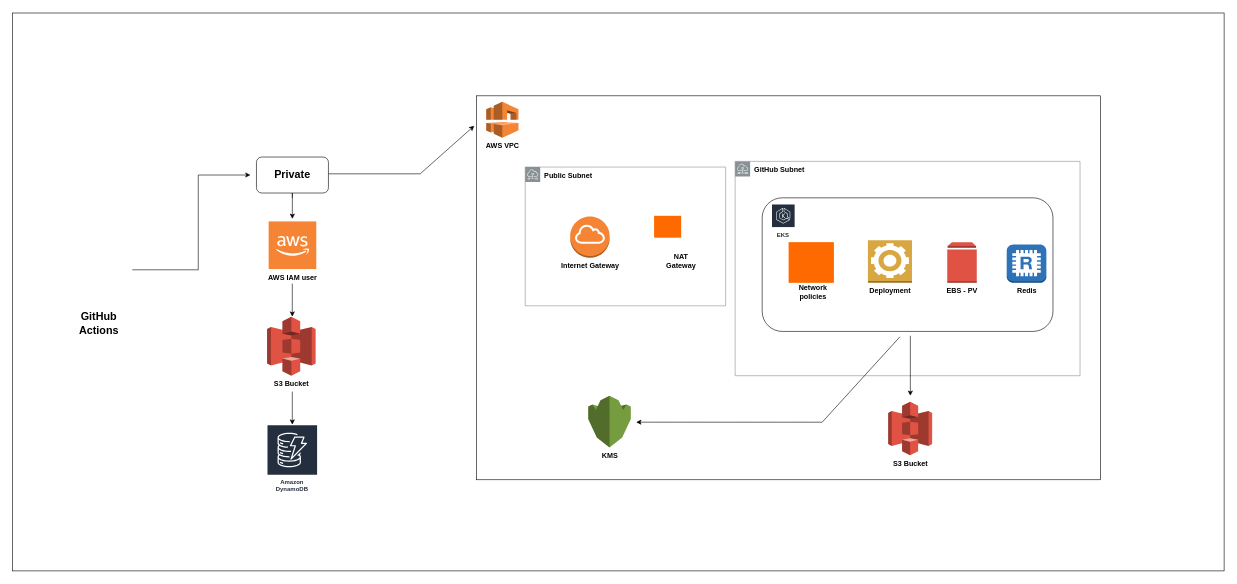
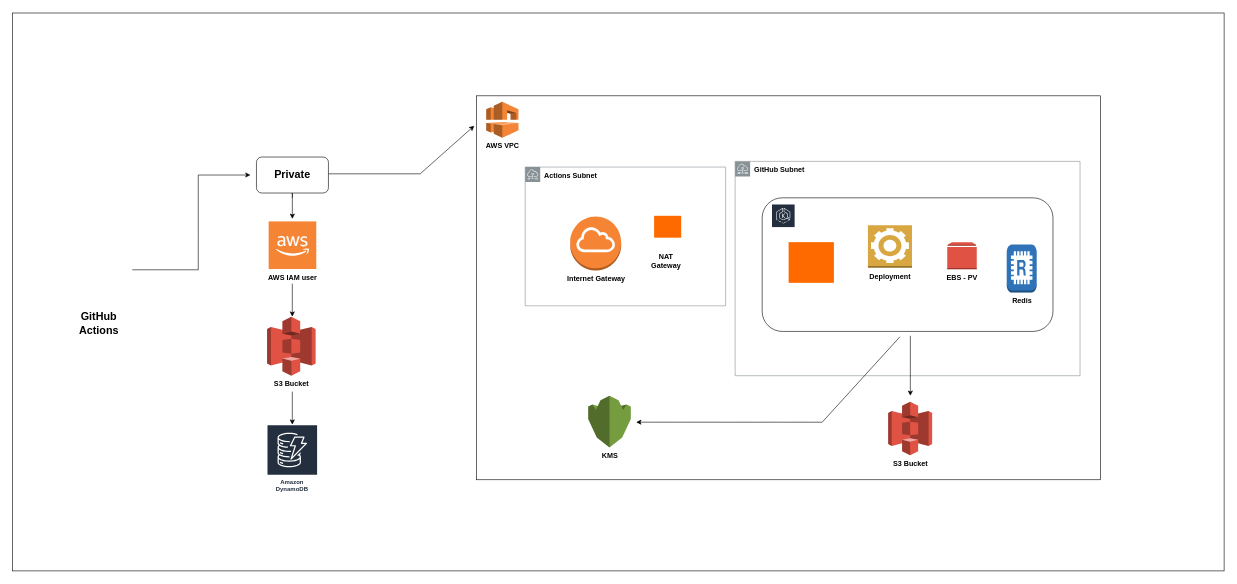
node "Public Subnet": label "Public Subnet" -> "Actions Subnet"
node "EKS": size 24x36 -> 24x24
node "Internet Gateway": size 40x41 -> 51x54
node "NAT Gateway": moved (681, 261) -> (666, 261)
node "Deployment": moved (890, 261) -> (890, 246)
node "EBS - PV": size 30x41 -> 30x27
node "Redis": size 40x38 -> 30x48
node "Network policies": removed
